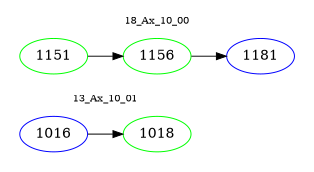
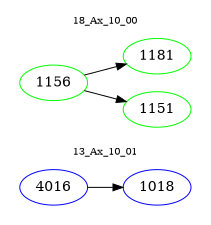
edge "1151" -> "1156": reversed
node "1181": color blue -> green
node "1016": label "1016" -> "4016"
node "1018": color green -> blue
